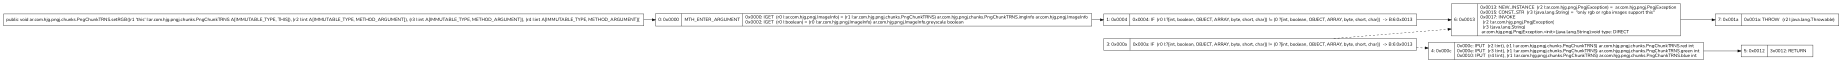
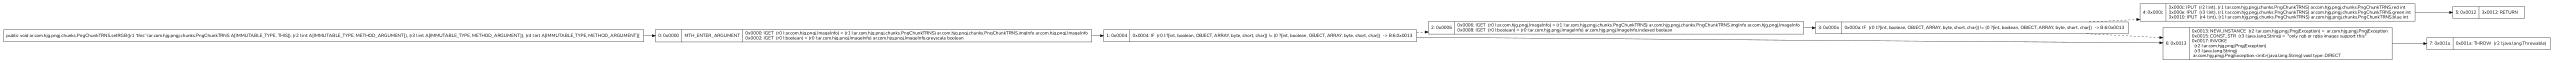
node "2: 0x0006": added
